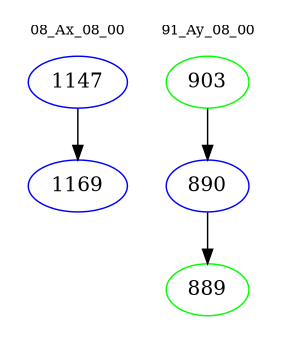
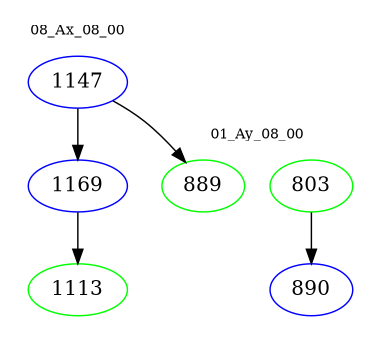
cluster "91_Ay_08_00": label "91_Ay_08_00" -> "01_Ay_08_00"
node "903": label "903" -> "803"
edge "890" -> "889": now "1147" -> "889"
node "1113": added
